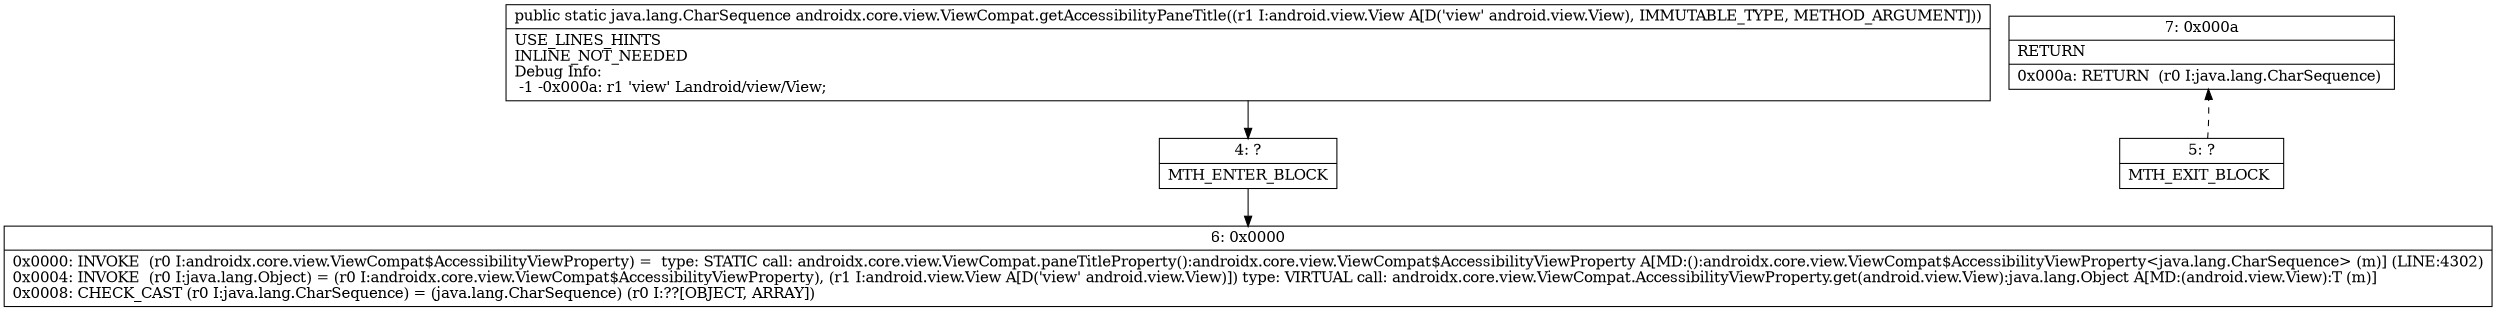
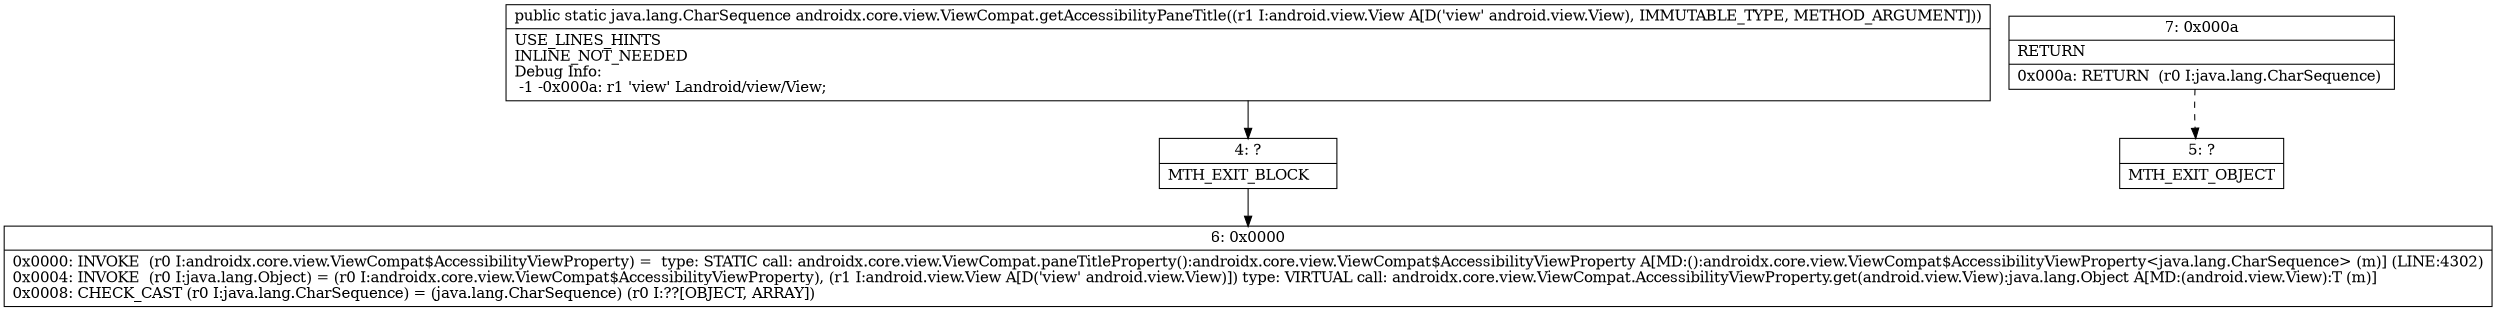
edge "5: ?" -> "7: 0x000a": reversed
node "4: ?": text "MTH_ENTER_BLOCK" -> "MTH_EXIT_BLOCK"
node "5: ?": text "MTH_EXIT_BLOCK" -> "MTH_EXIT_OBJECT"
